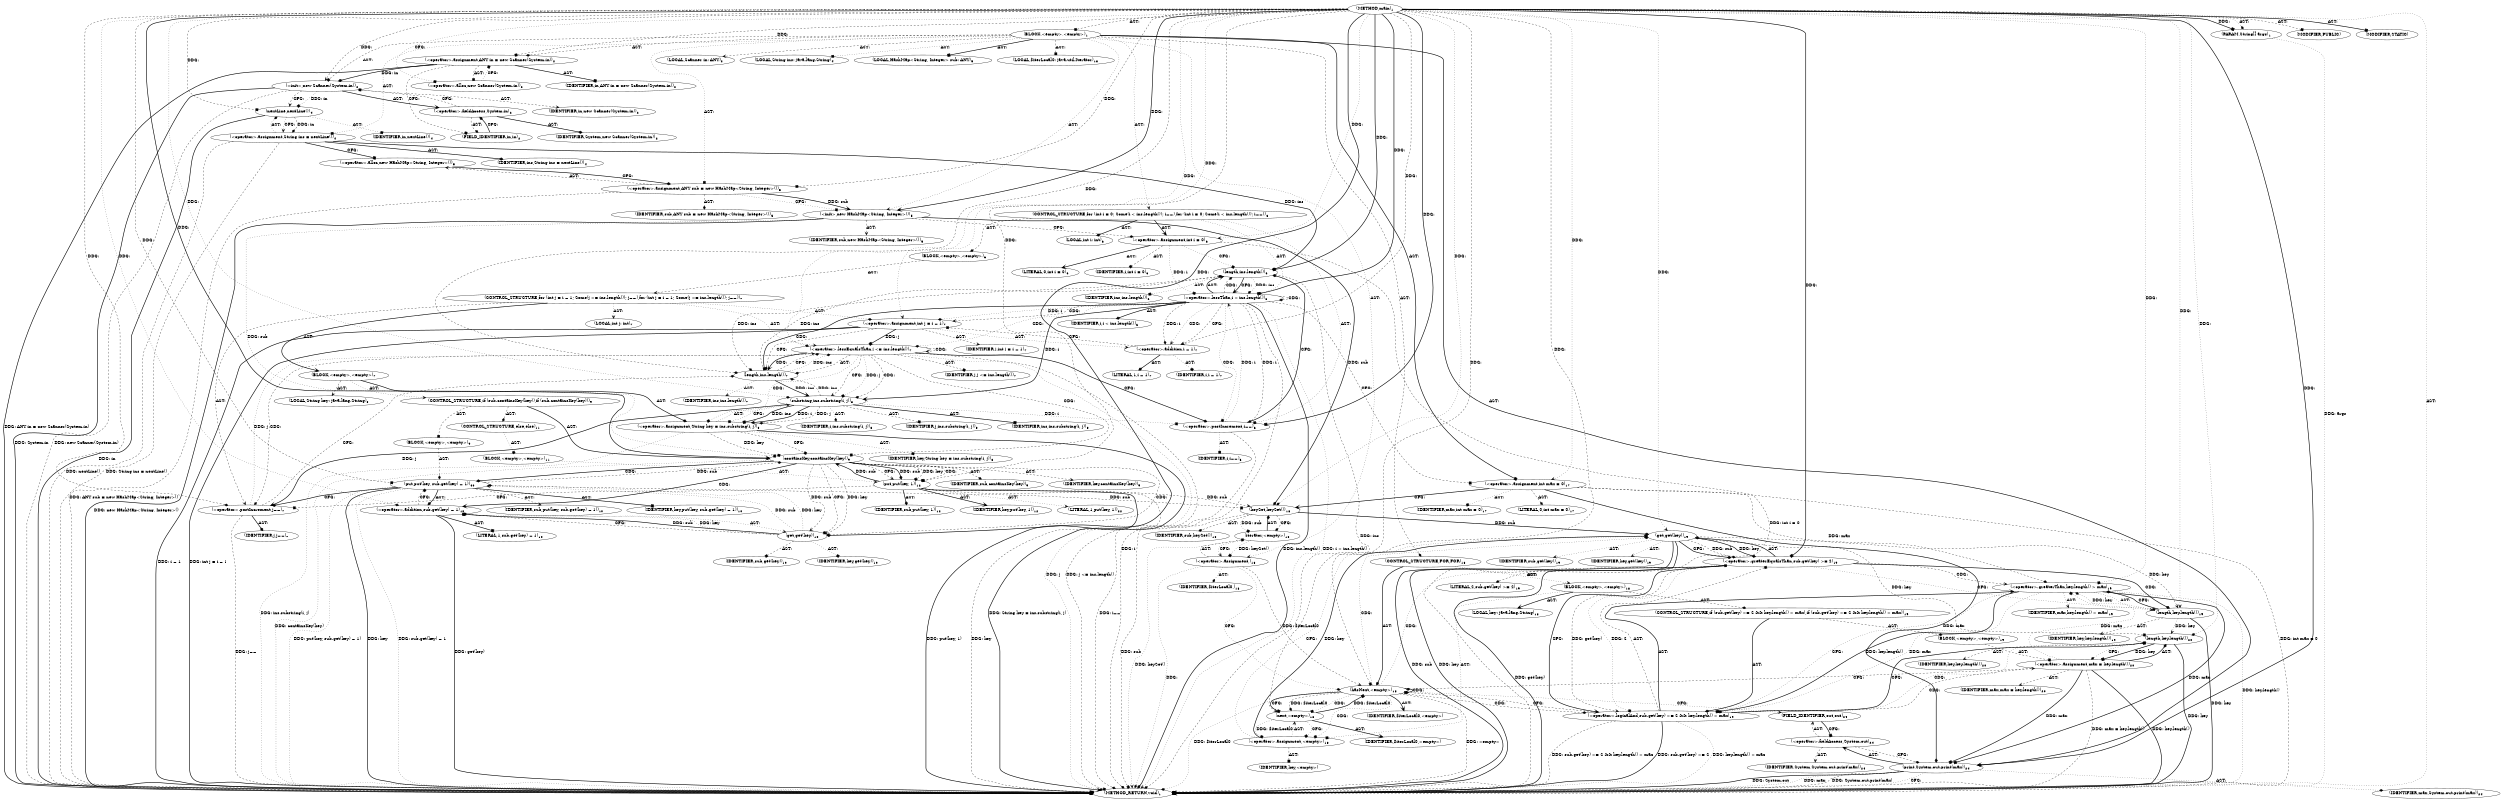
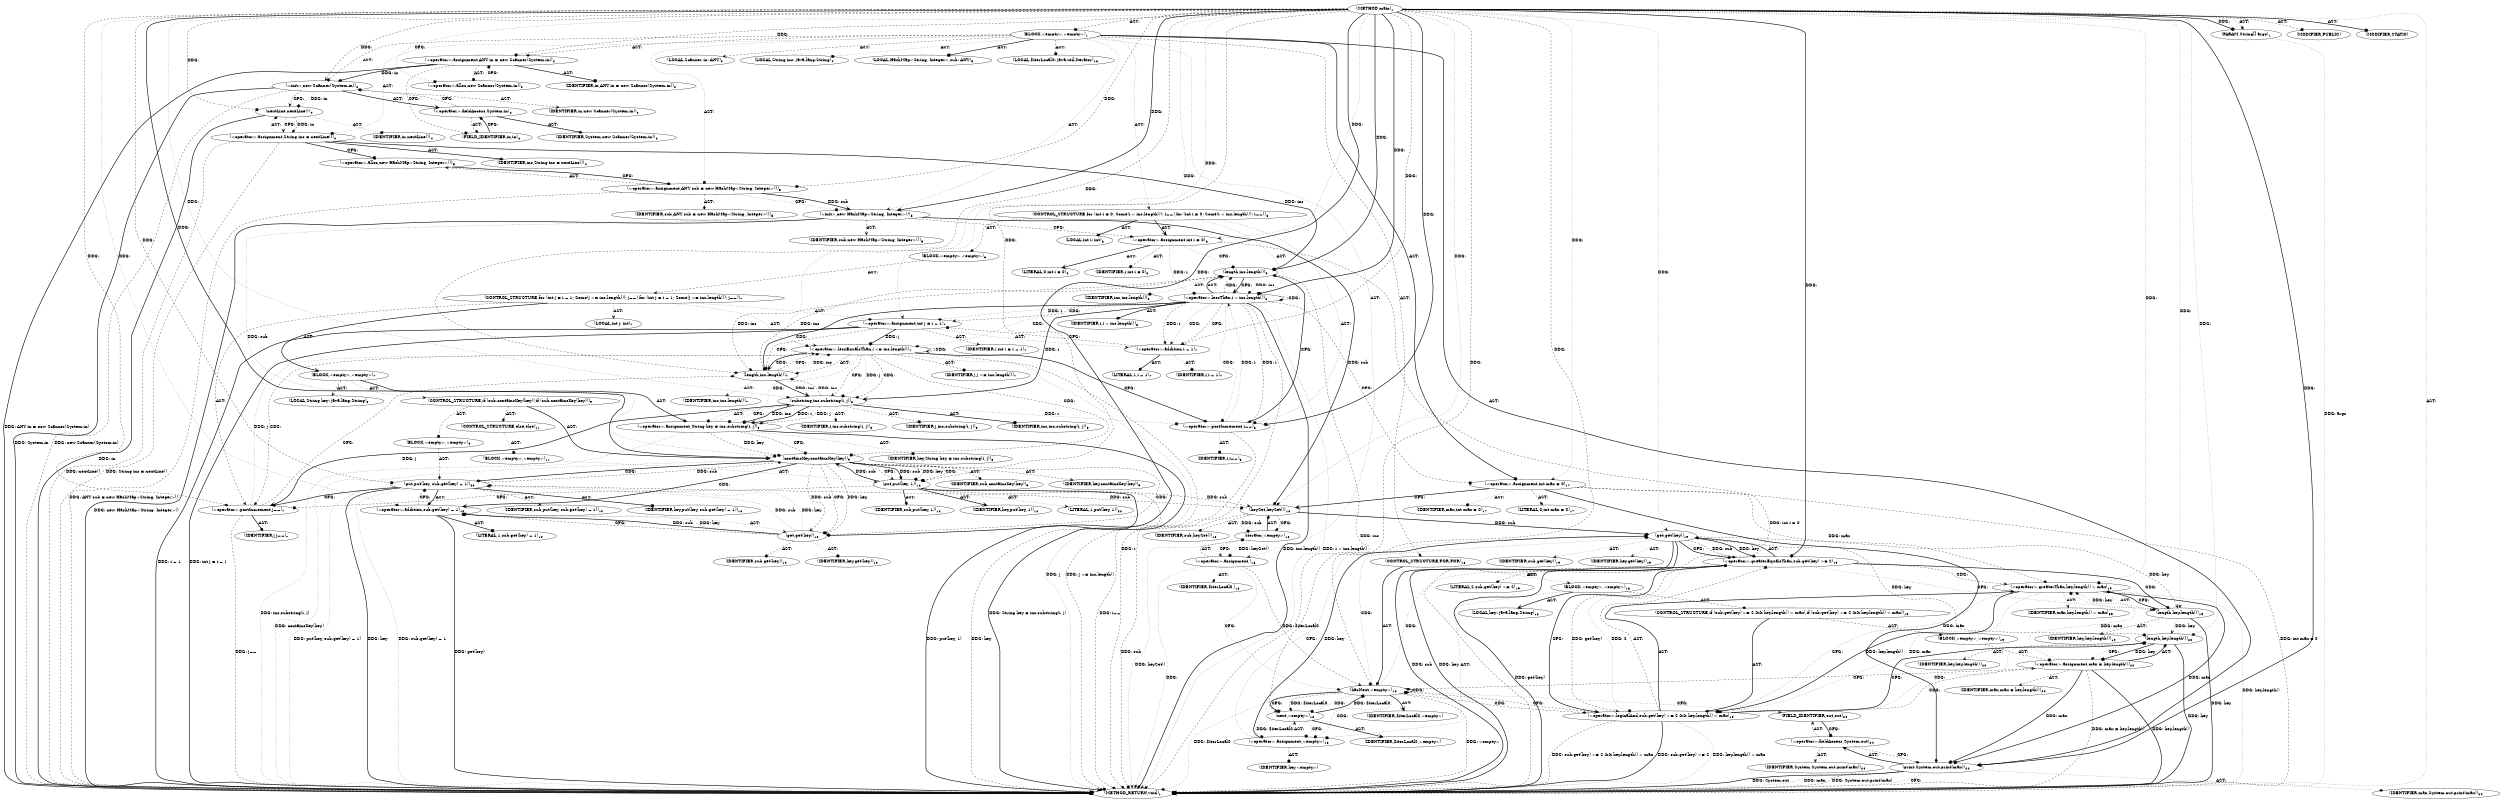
node "(IDENTIFIER,max,key.length() > max)": text "19" -> "59"
